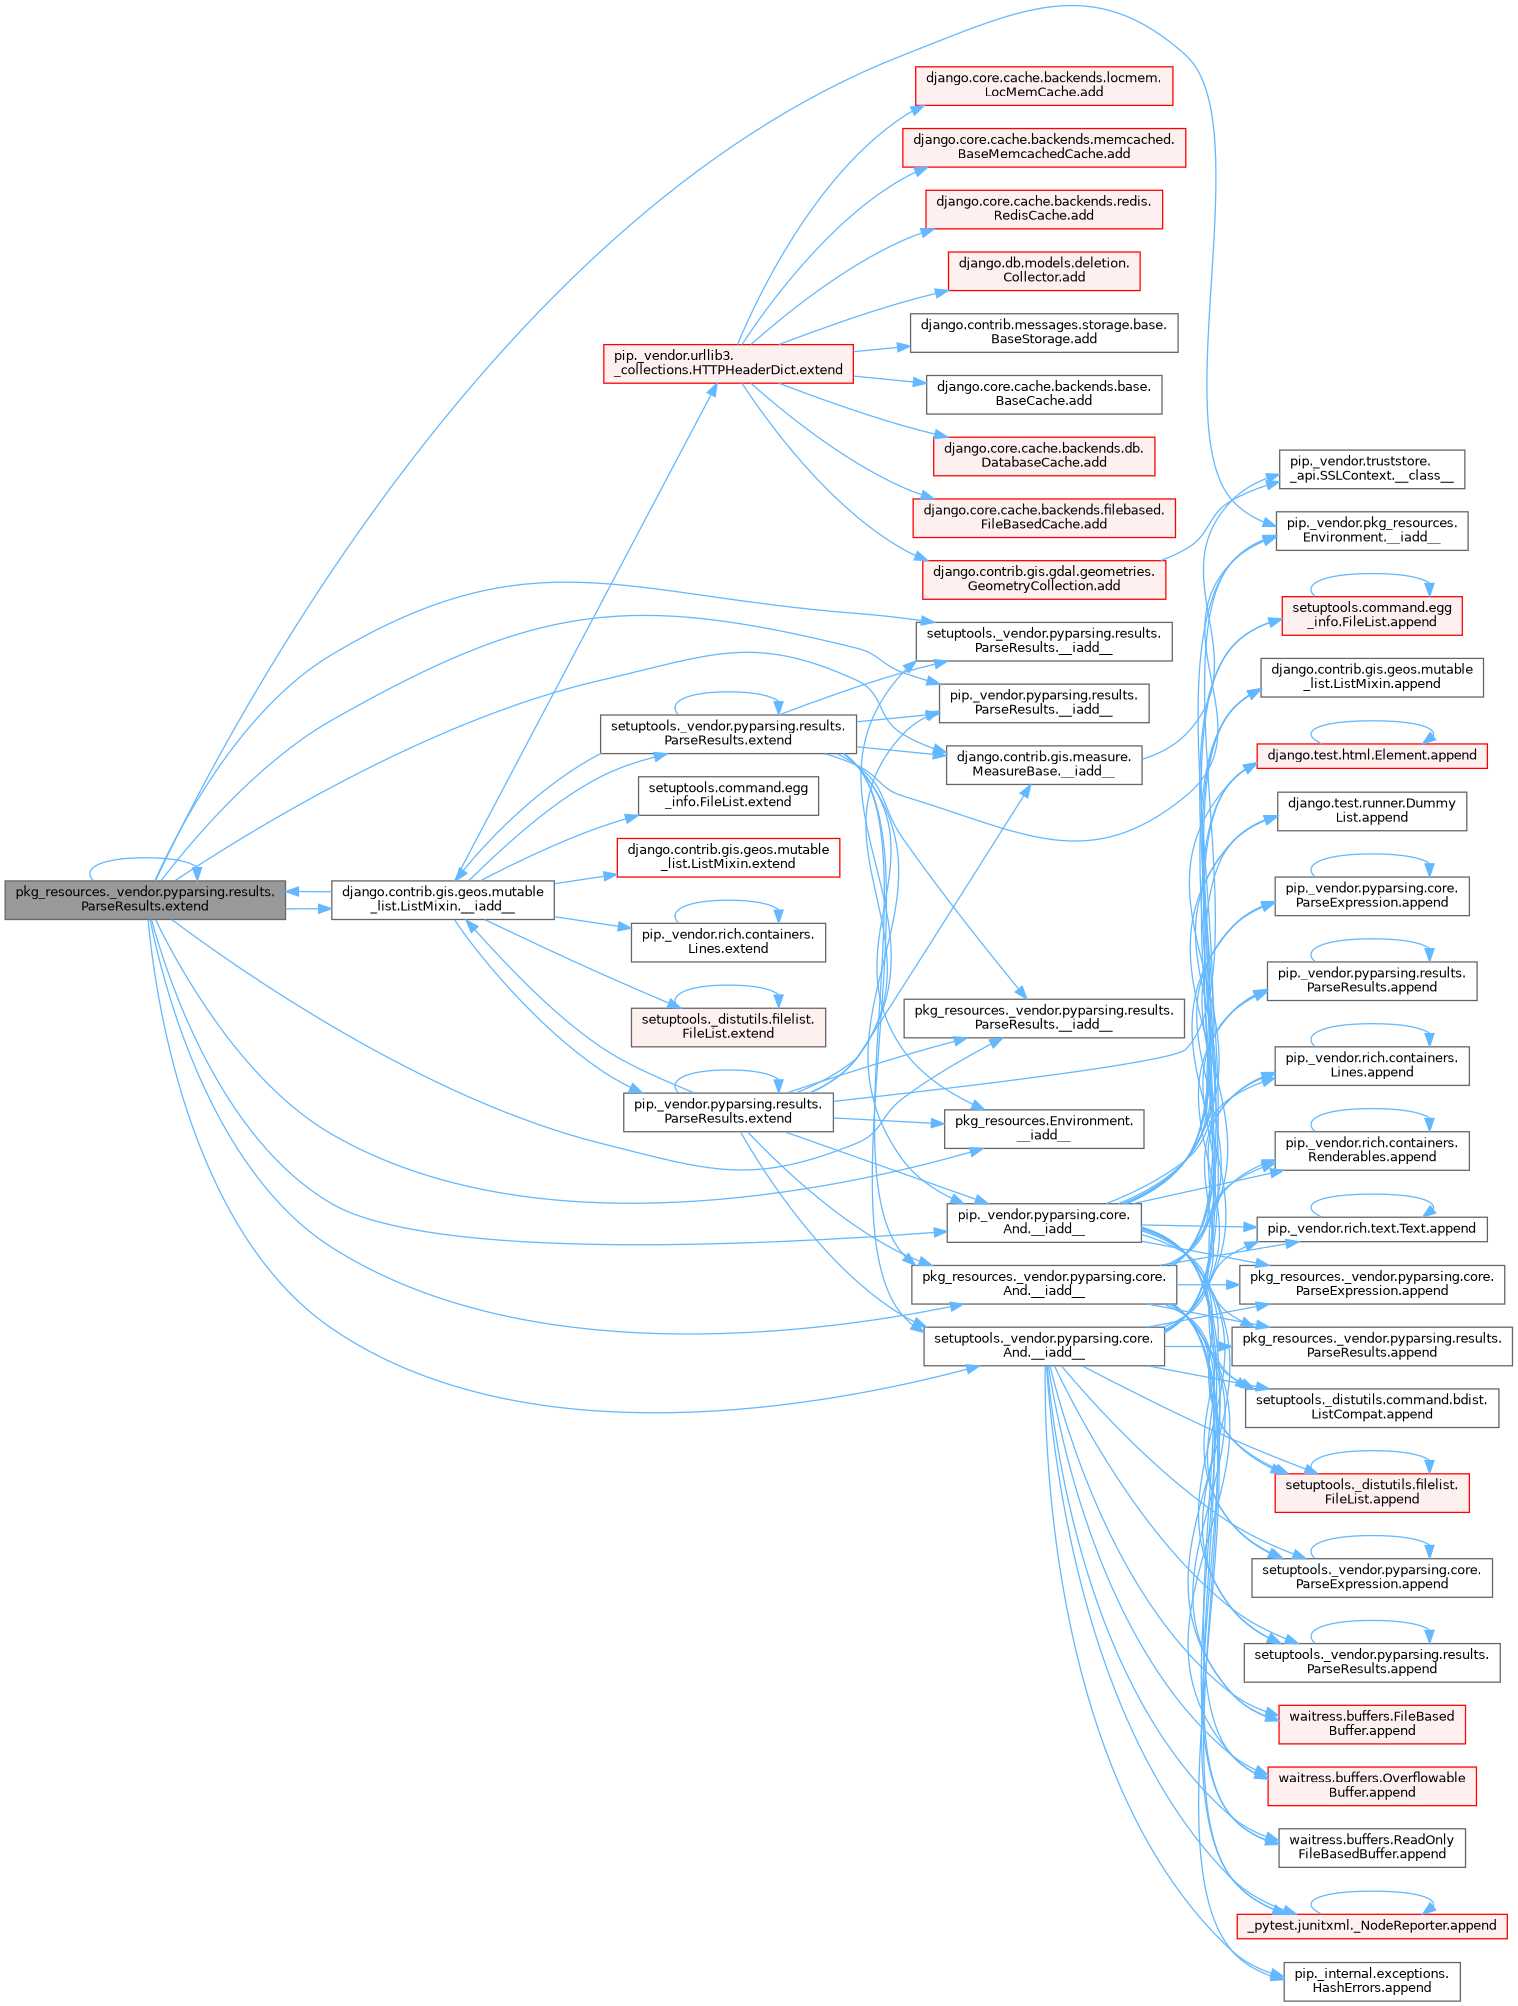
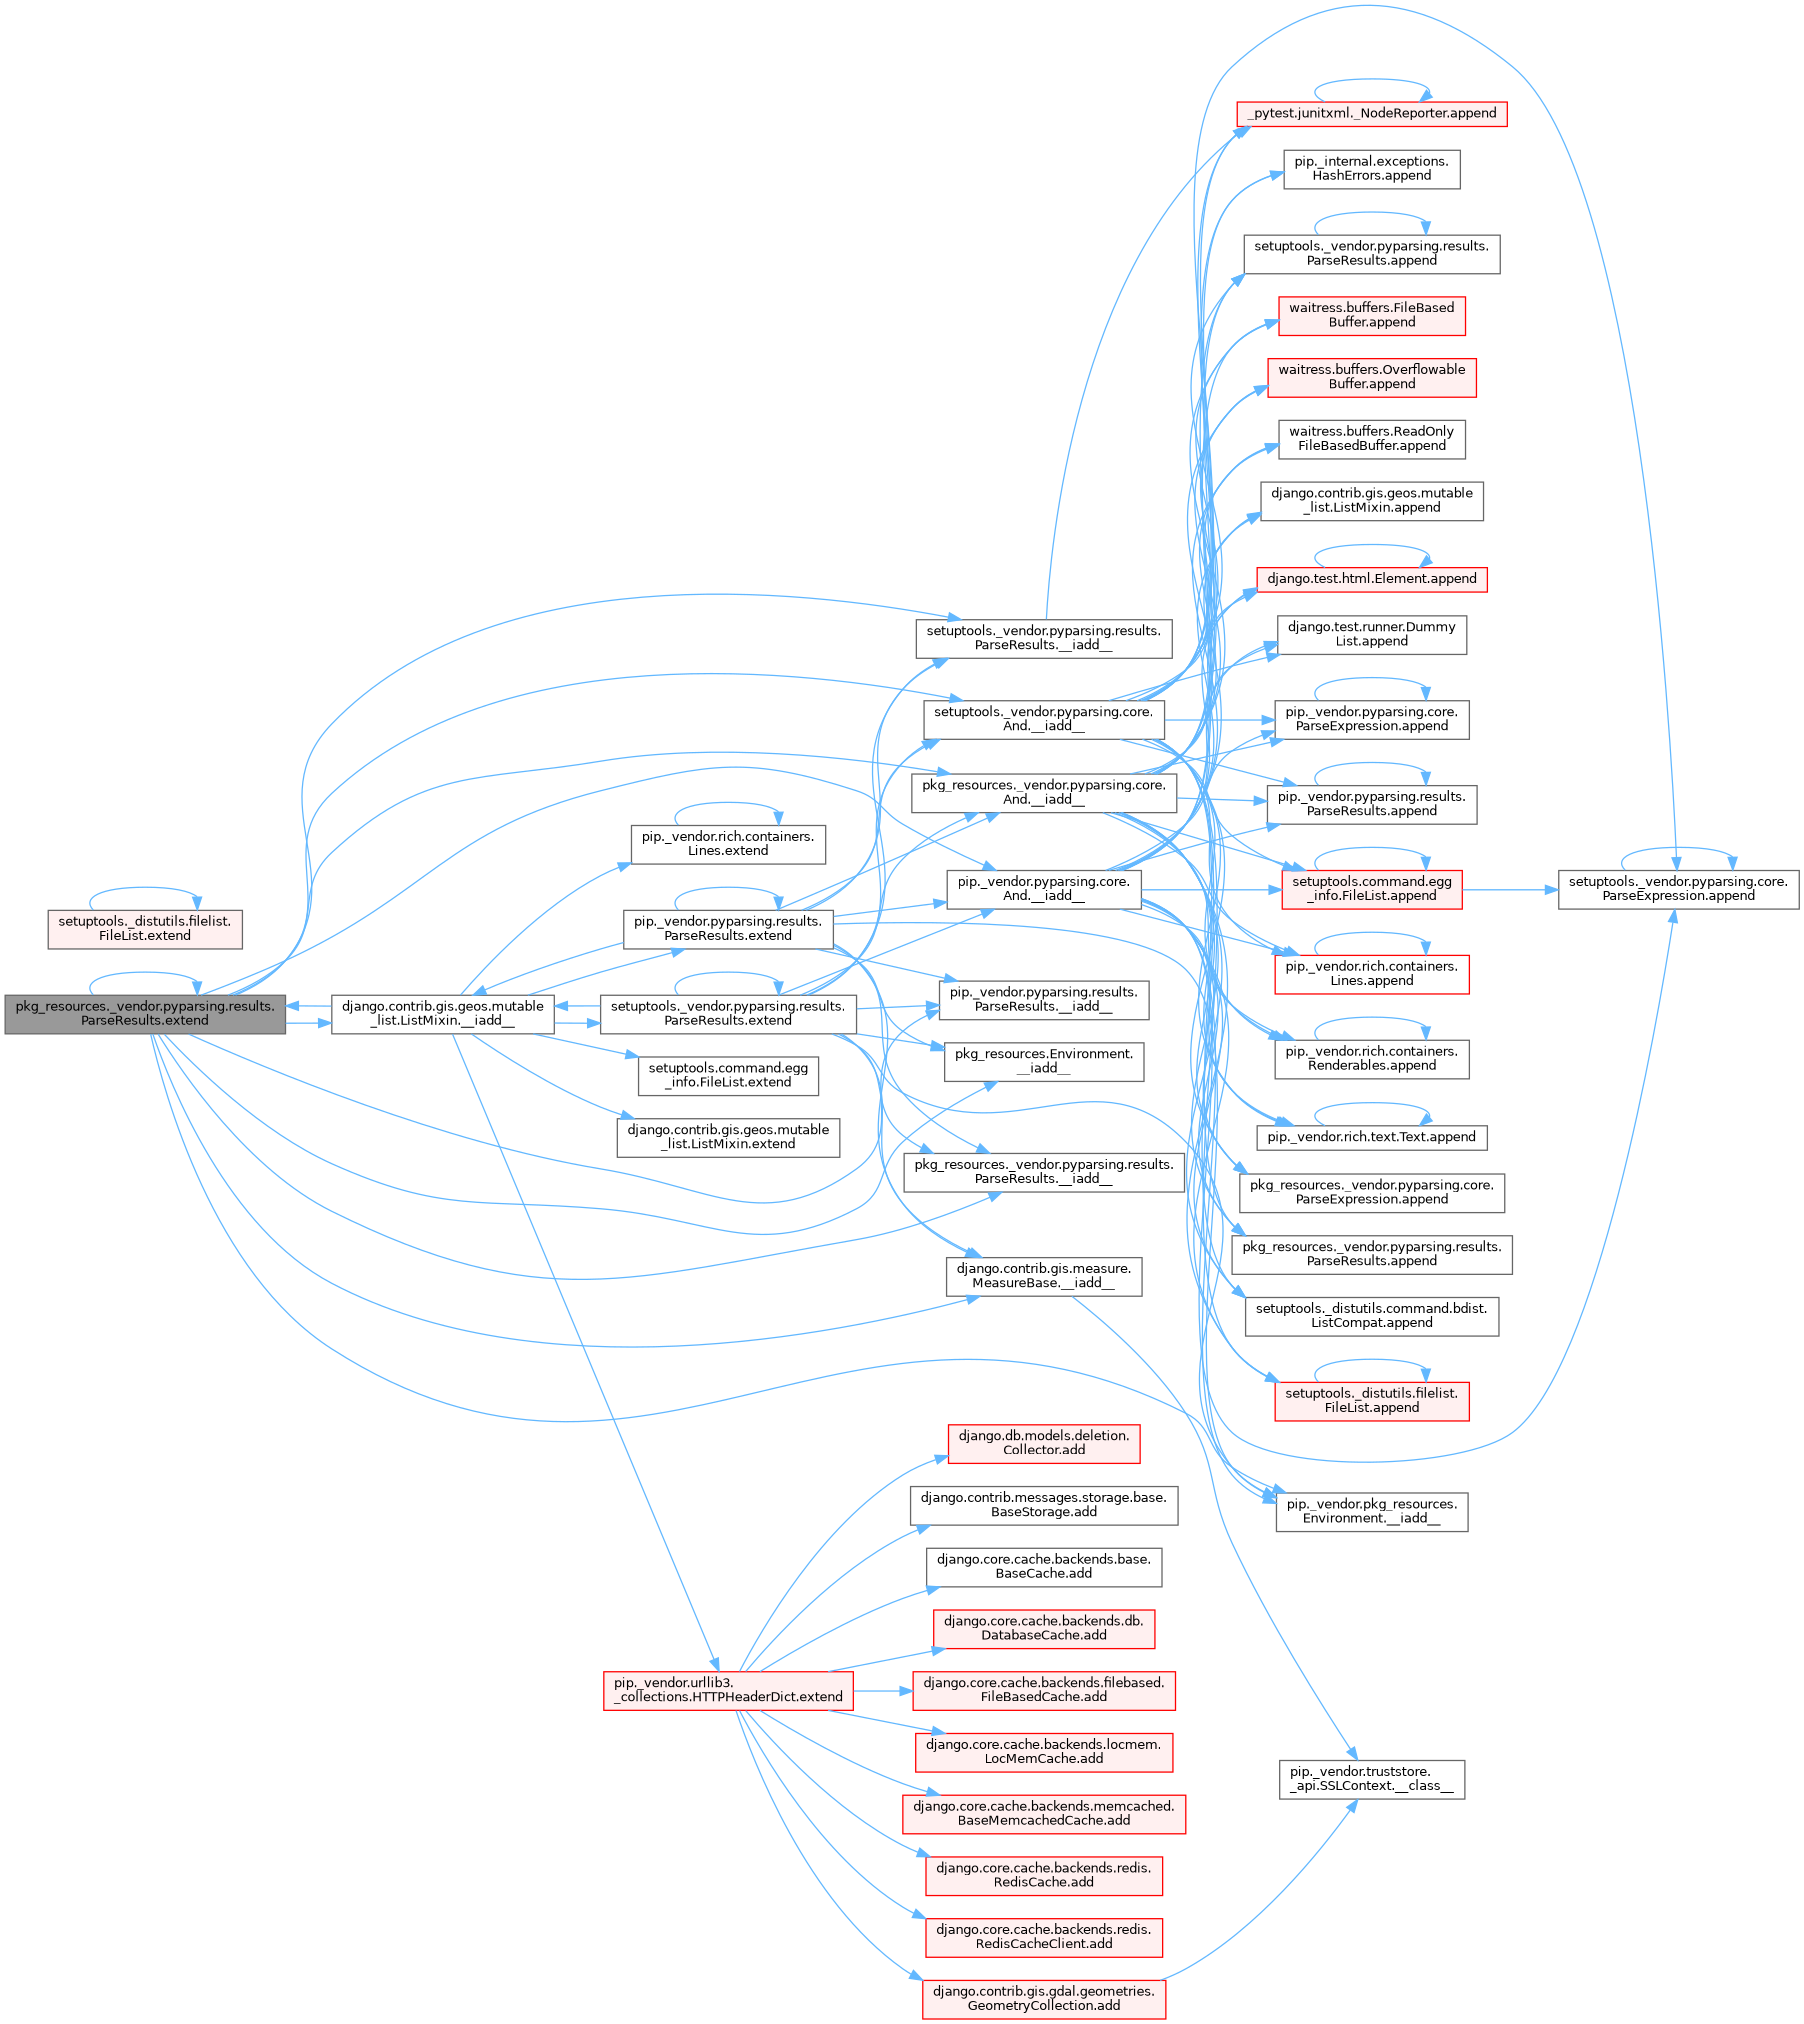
edge "setuptools._vendor.pyparsing.core. And.__iadd__" -> "setuptools.command.egg _info.FileList.append": added
node "django.contrib.gis.geos.mutable _list.ListMixin.extend": color red -> grey40
edge "django.contrib.gis.geos.mutable _list.ListMixin.__iadd__" -> "setuptools._distutils.filelist. FileList.extend": removed
node "pip._vendor.rich.containers. Lines.append": color grey40 -> red
edge "pkg_resources._vendor.pyparsing.core. And.__iadd__" -> "setuptools._vendor.pyparsing.core. ParseExpression.append": now "setuptools.command.egg _info.FileList.append" -> "setuptools._vendor.pyparsing.core. ParseExpression.append"
edge "pip._vendor.pyparsing.core. And.__iadd__" -> "_pytest.junitxml._NodeReporter.append": now "setuptools._vendor.pyparsing.results. ParseResults.__iadd__" -> "_pytest.junitxml._NodeReporter.append"
node "django.core.cache.backends.redis. RedisCacheClient.add": added
